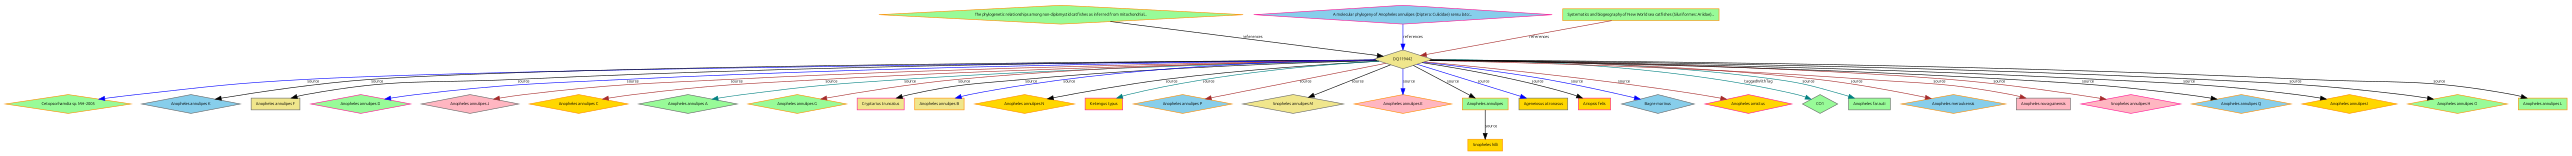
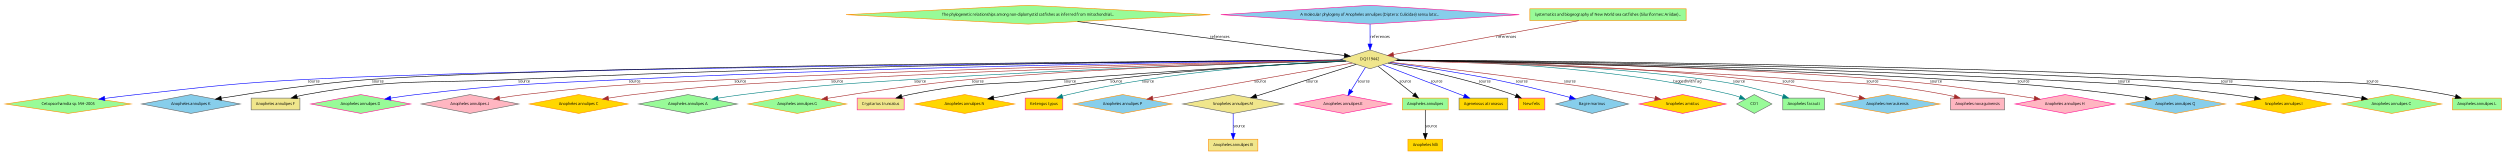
edge "DQ119442" -> "Anopheles annulipes B": now "Anopheles annulipes M" -> "Anopheles annulipes B"
node "Anopheles annulipes E": color darkorange -> deeppink
node "Ariopsis felis": label "Ariopsis felis" -> "New felis"
